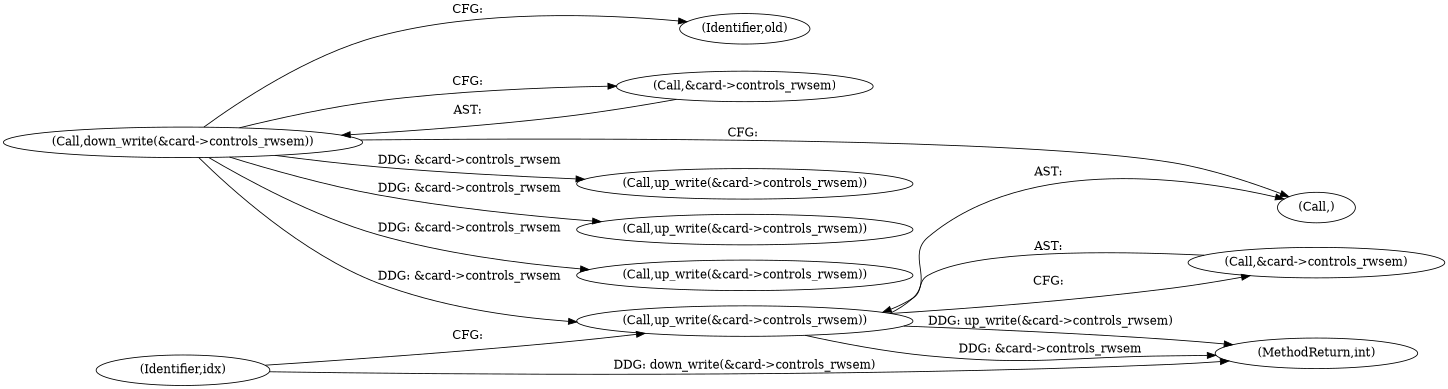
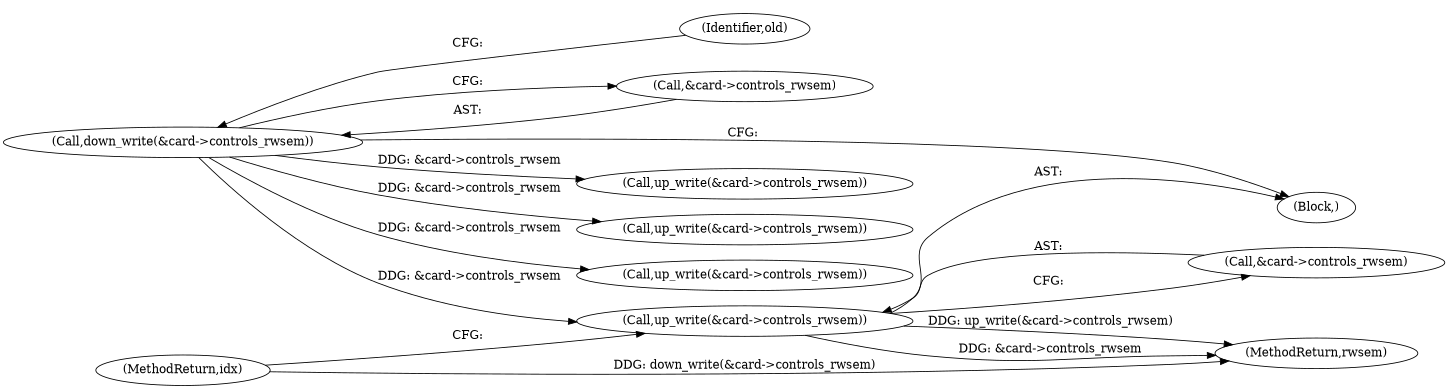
edge "(Call,down_write(&card->controls_rwsem))" -> "(Identifier,old)": reversed
node "(Call,)": label "(Call,)" -> "(Block,)"
node "(MethodReturn,int)": label "(MethodReturn,int)" -> "(MethodReturn,rwsem)"
node "(Identifier,idx)": label "(Identifier,idx)" -> "(MethodReturn,idx)"
